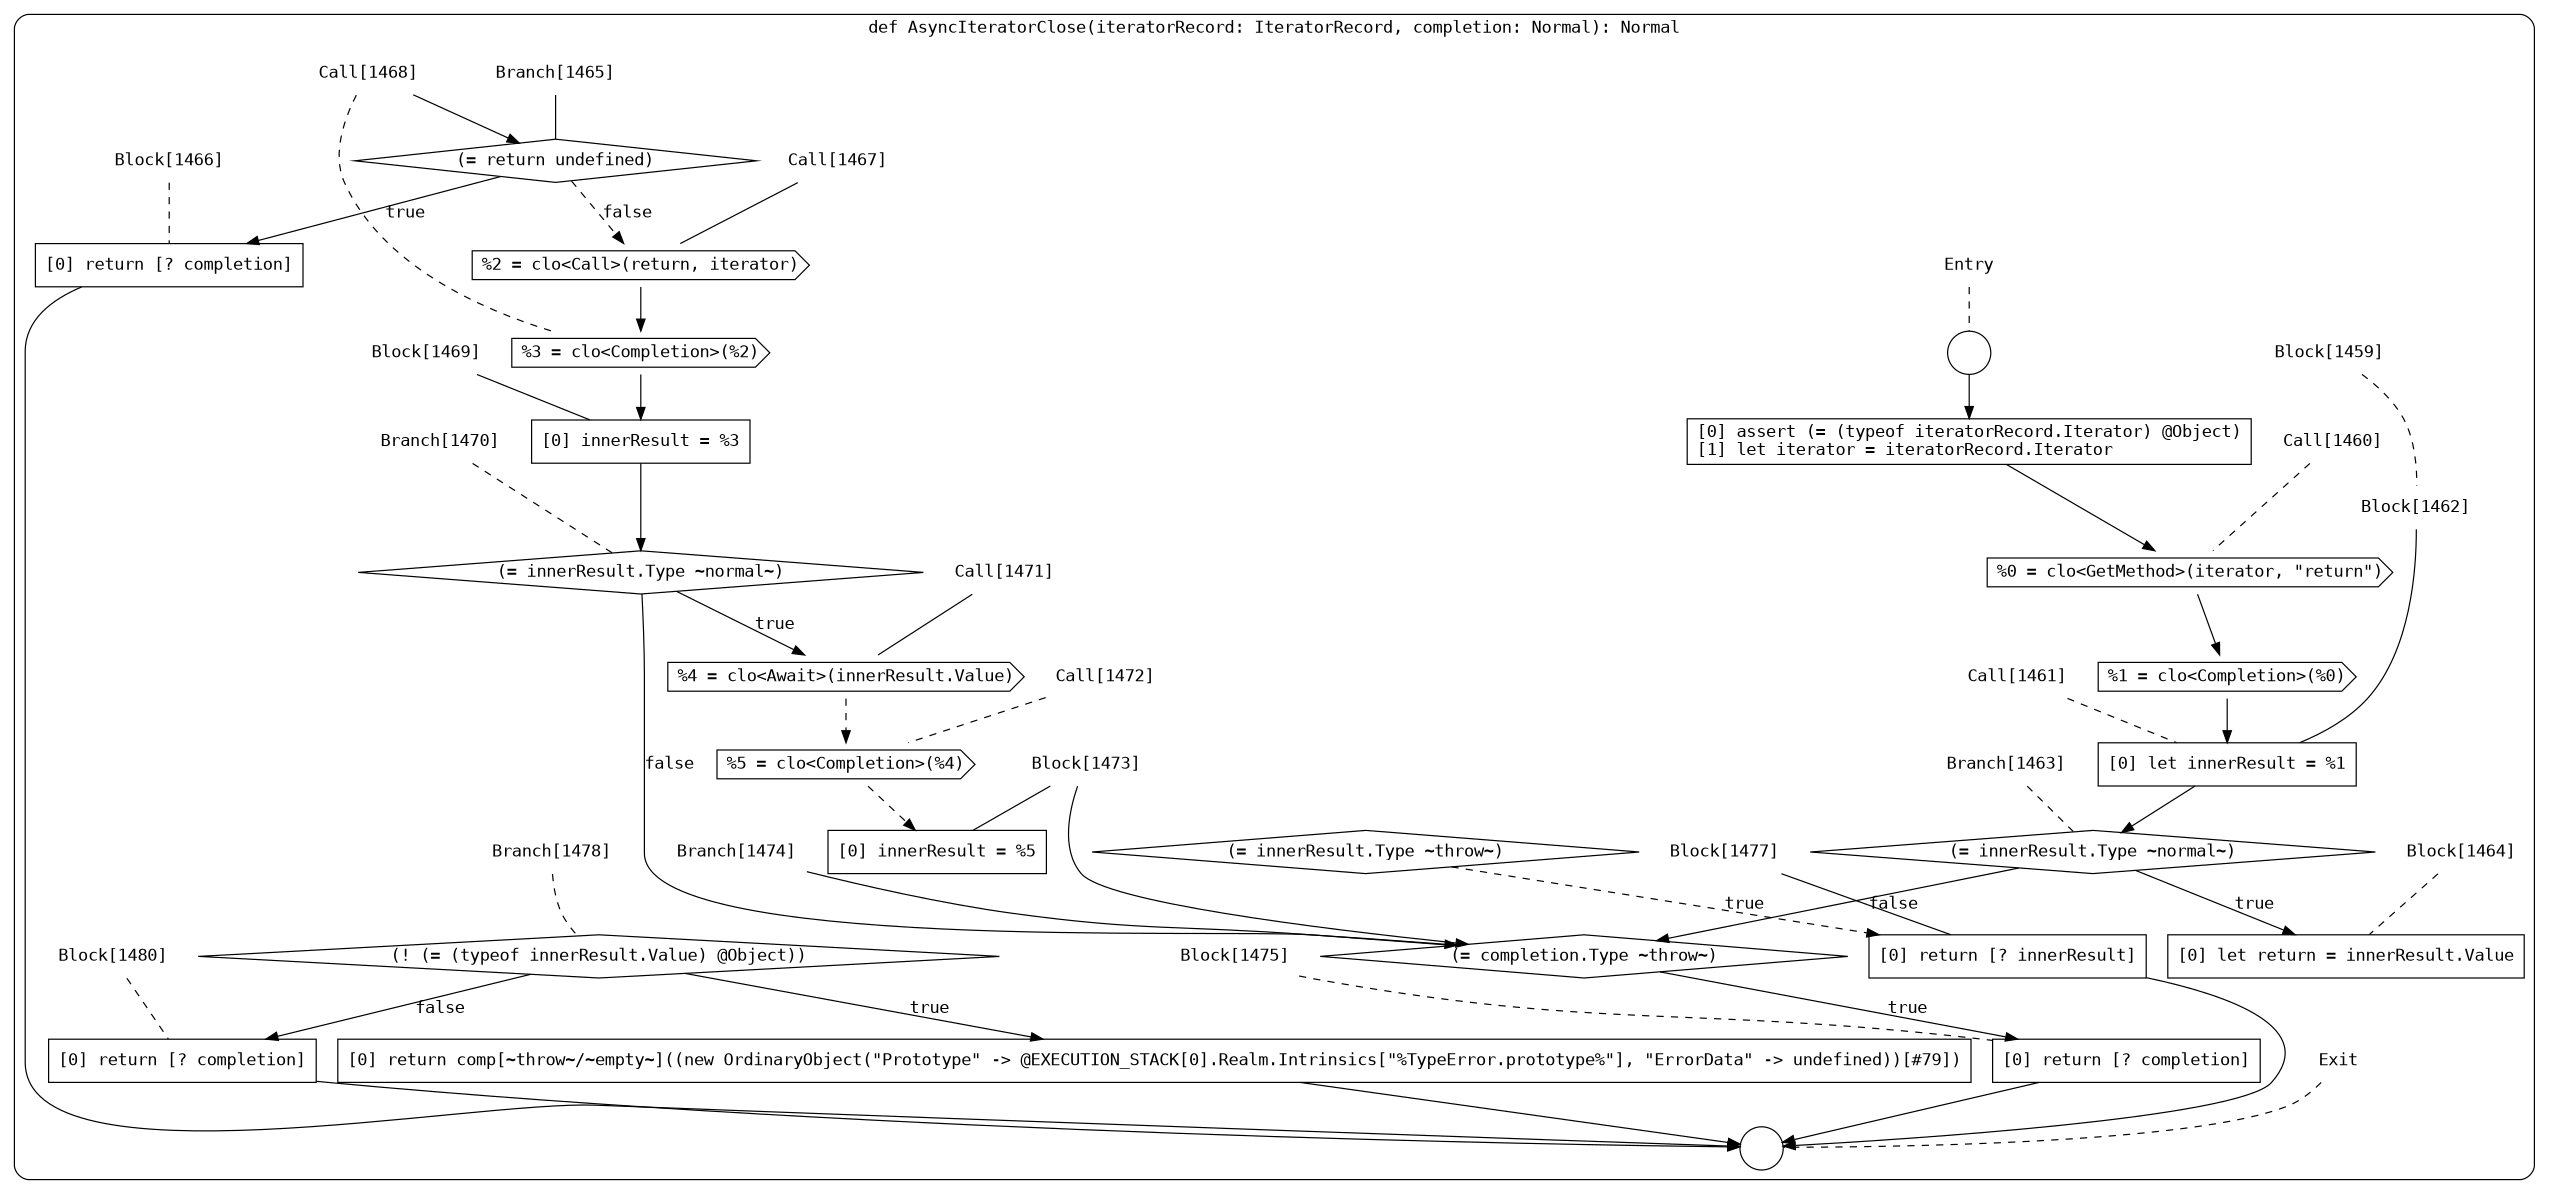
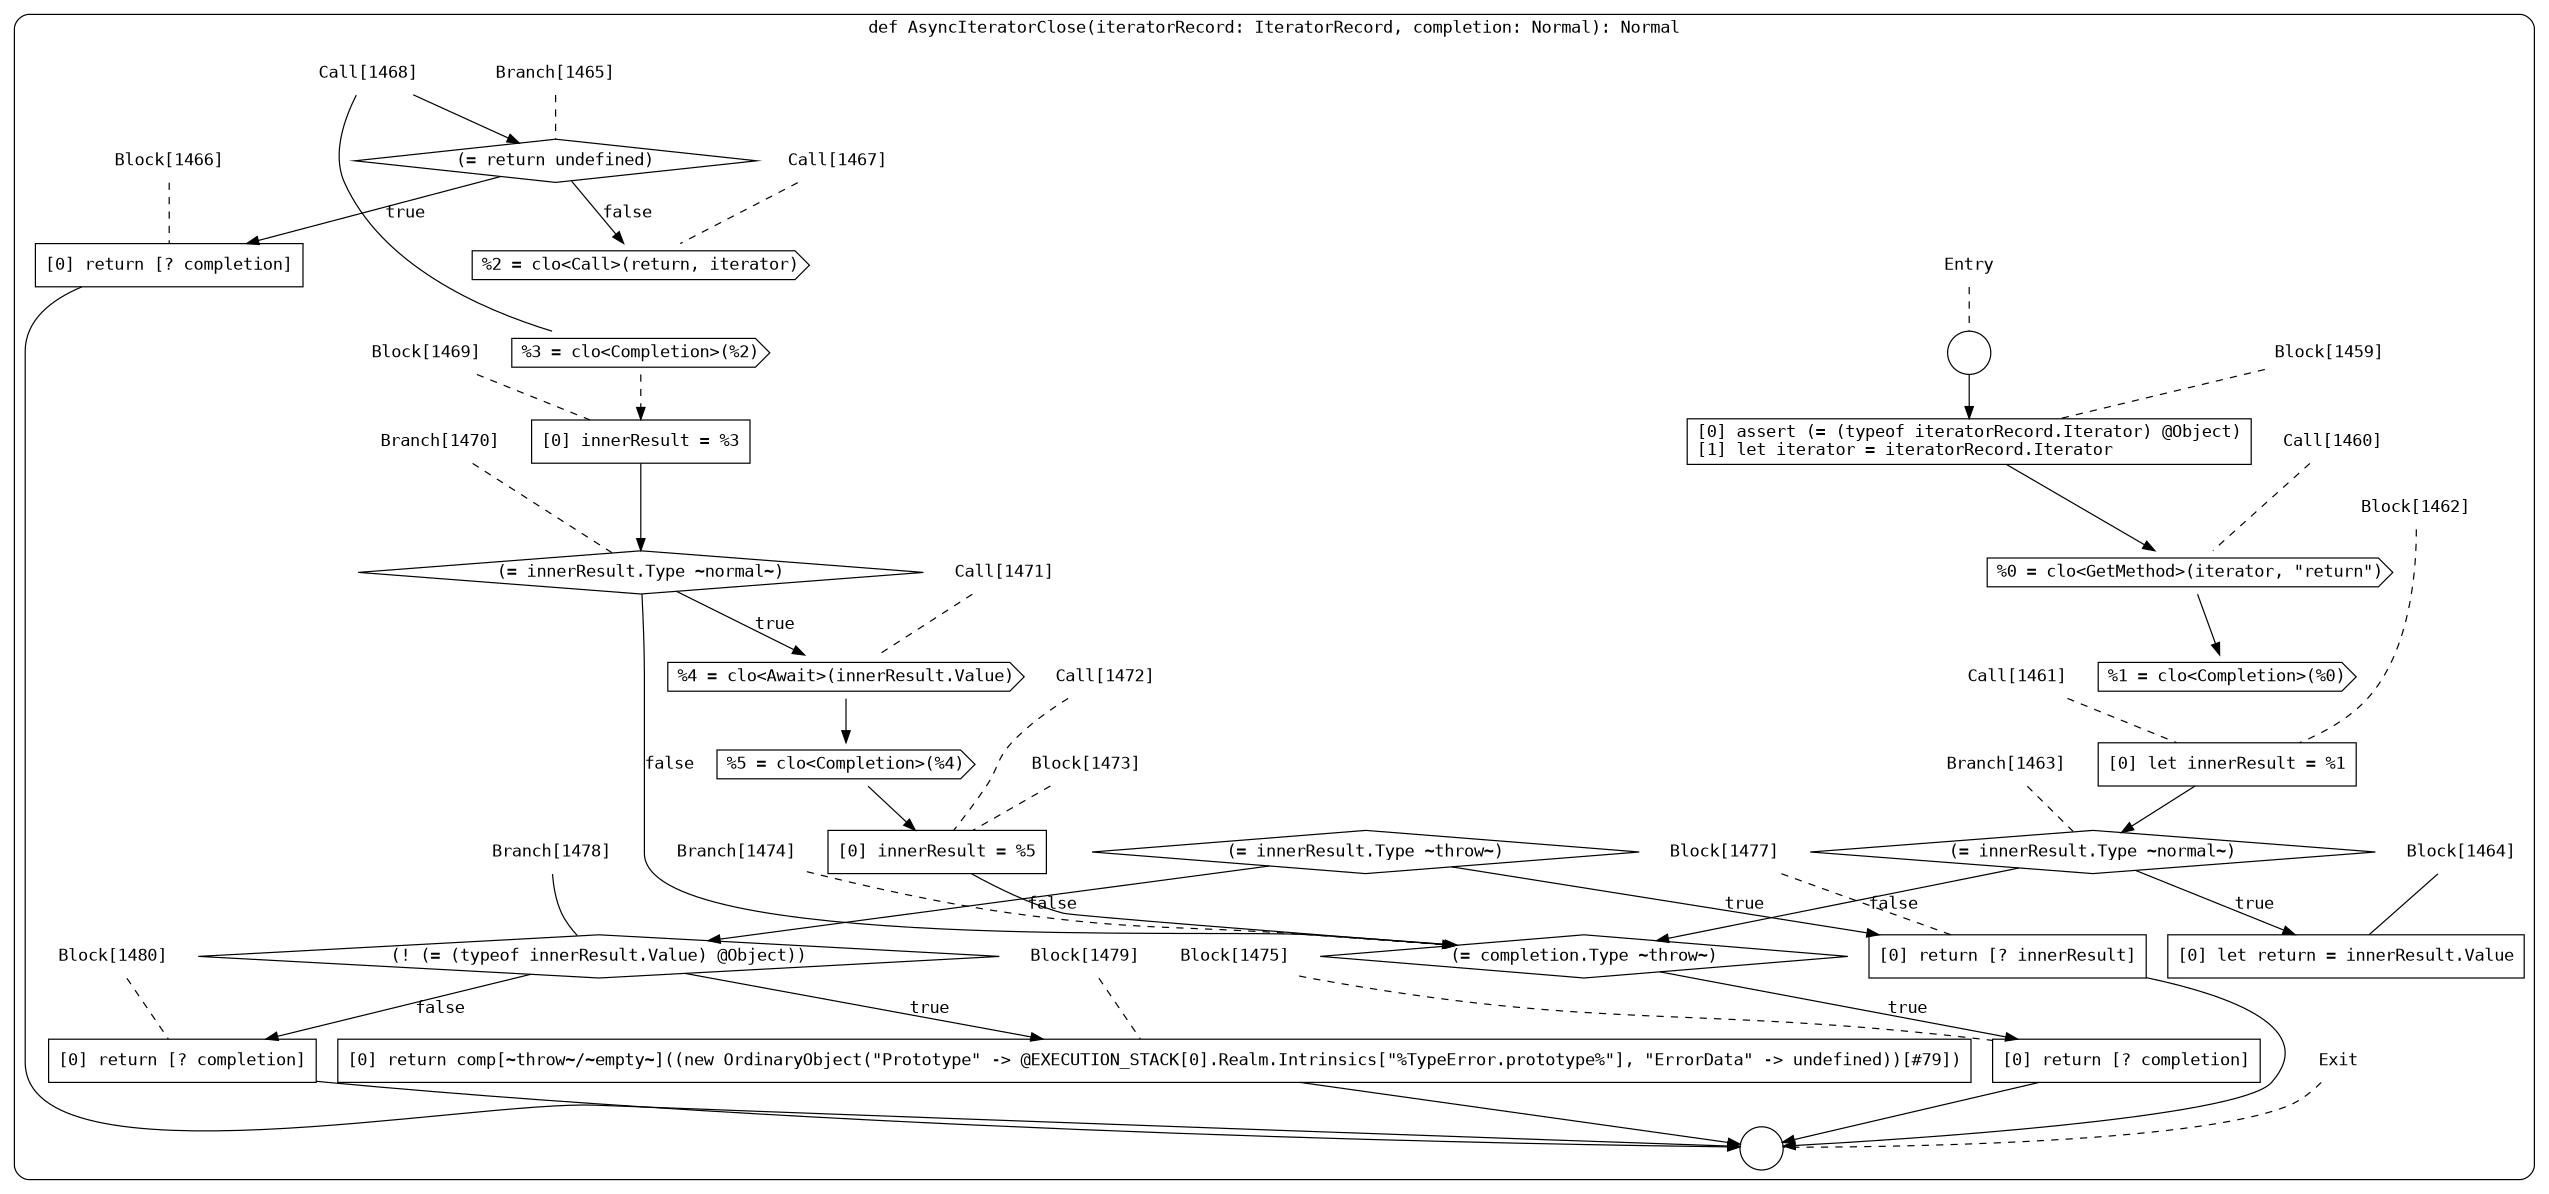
edge "Branch[1465]" -- "(= return undefined)": style solid -> dashed
edge "(= return undefined)" -> "%2 = clo<Call>(return, iterator)": style dashed -> solid
edge "Call[1467]" -- "%2 = clo<Call>(return, iterator)": style solid -> dashed
edge "Call[1468]" -- "%3 = clo<Completion>(%2)": style dashed -> solid
edge "%2 = clo<Call>(return, iterator)" -> "%3 = clo<Completion>(%2)": removed
edge "%3 = clo<Completion>(%2)" -> "[0] innerResult = %3": style solid -> dashed
edge "Block[1469]" -- "[0] innerResult = %3": style solid -> dashed
edge "Block[1459]" -- "Block[1462]": now "Block[1459]" -- "[0] assert (= (typeof iteratorRecord.Iterator) @Object)"
edge "Call[1471]" -- "%4 = clo<Await>(innerResult.Value)": style solid -> dashed
edge "Block[1462]" -- "[0] let innerResult = %1": style solid -> dashed
edge "%4 = clo<Await>(innerResult.Value)" -> "%5 = clo<Completion>(%4)": style dashed -> solid
edge "%1 = clo<Completion>(%0)" -> "[0] let innerResult = %1": removed
edge "Call[1472]" -- "%5 = clo<Completion>(%4)": now "Call[1472]" -- "[0] innerResult = %5"
edge "%5 = clo<Completion>(%4)" -> "[0] innerResult = %5": style dashed -> solid
edge "Block[1473]" -- "[0] innerResult = %5": style solid -> dashed
edge "(= innerResult.Type ~throw~)" -> "[0] return [? innerResult]": style dashed -> solid
edge "(= innerResult.Type ~throw~)" -> "(! (= (typeof innerResult.Value) @Object))": added, label "false"
edge "Block[1464]" -- "[0] let return = innerResult.Value": style dashed -> solid
edge "Block[1477]" -- "[0] return [? innerResult]": style solid -> dashed
edge "Branch[1478]" -- "(! (= (typeof innerResult.Value) @Object))": style dashed -> solid
edge "Block[1473]" -> "(= completion.Type ~throw~)": now "[0] innerResult = %5" -> "(= completion.Type ~throw~)"
edge "Branch[1474]" -- "(= completion.Type ~throw~)": style solid -> dashed
node "Block[1479]": added
